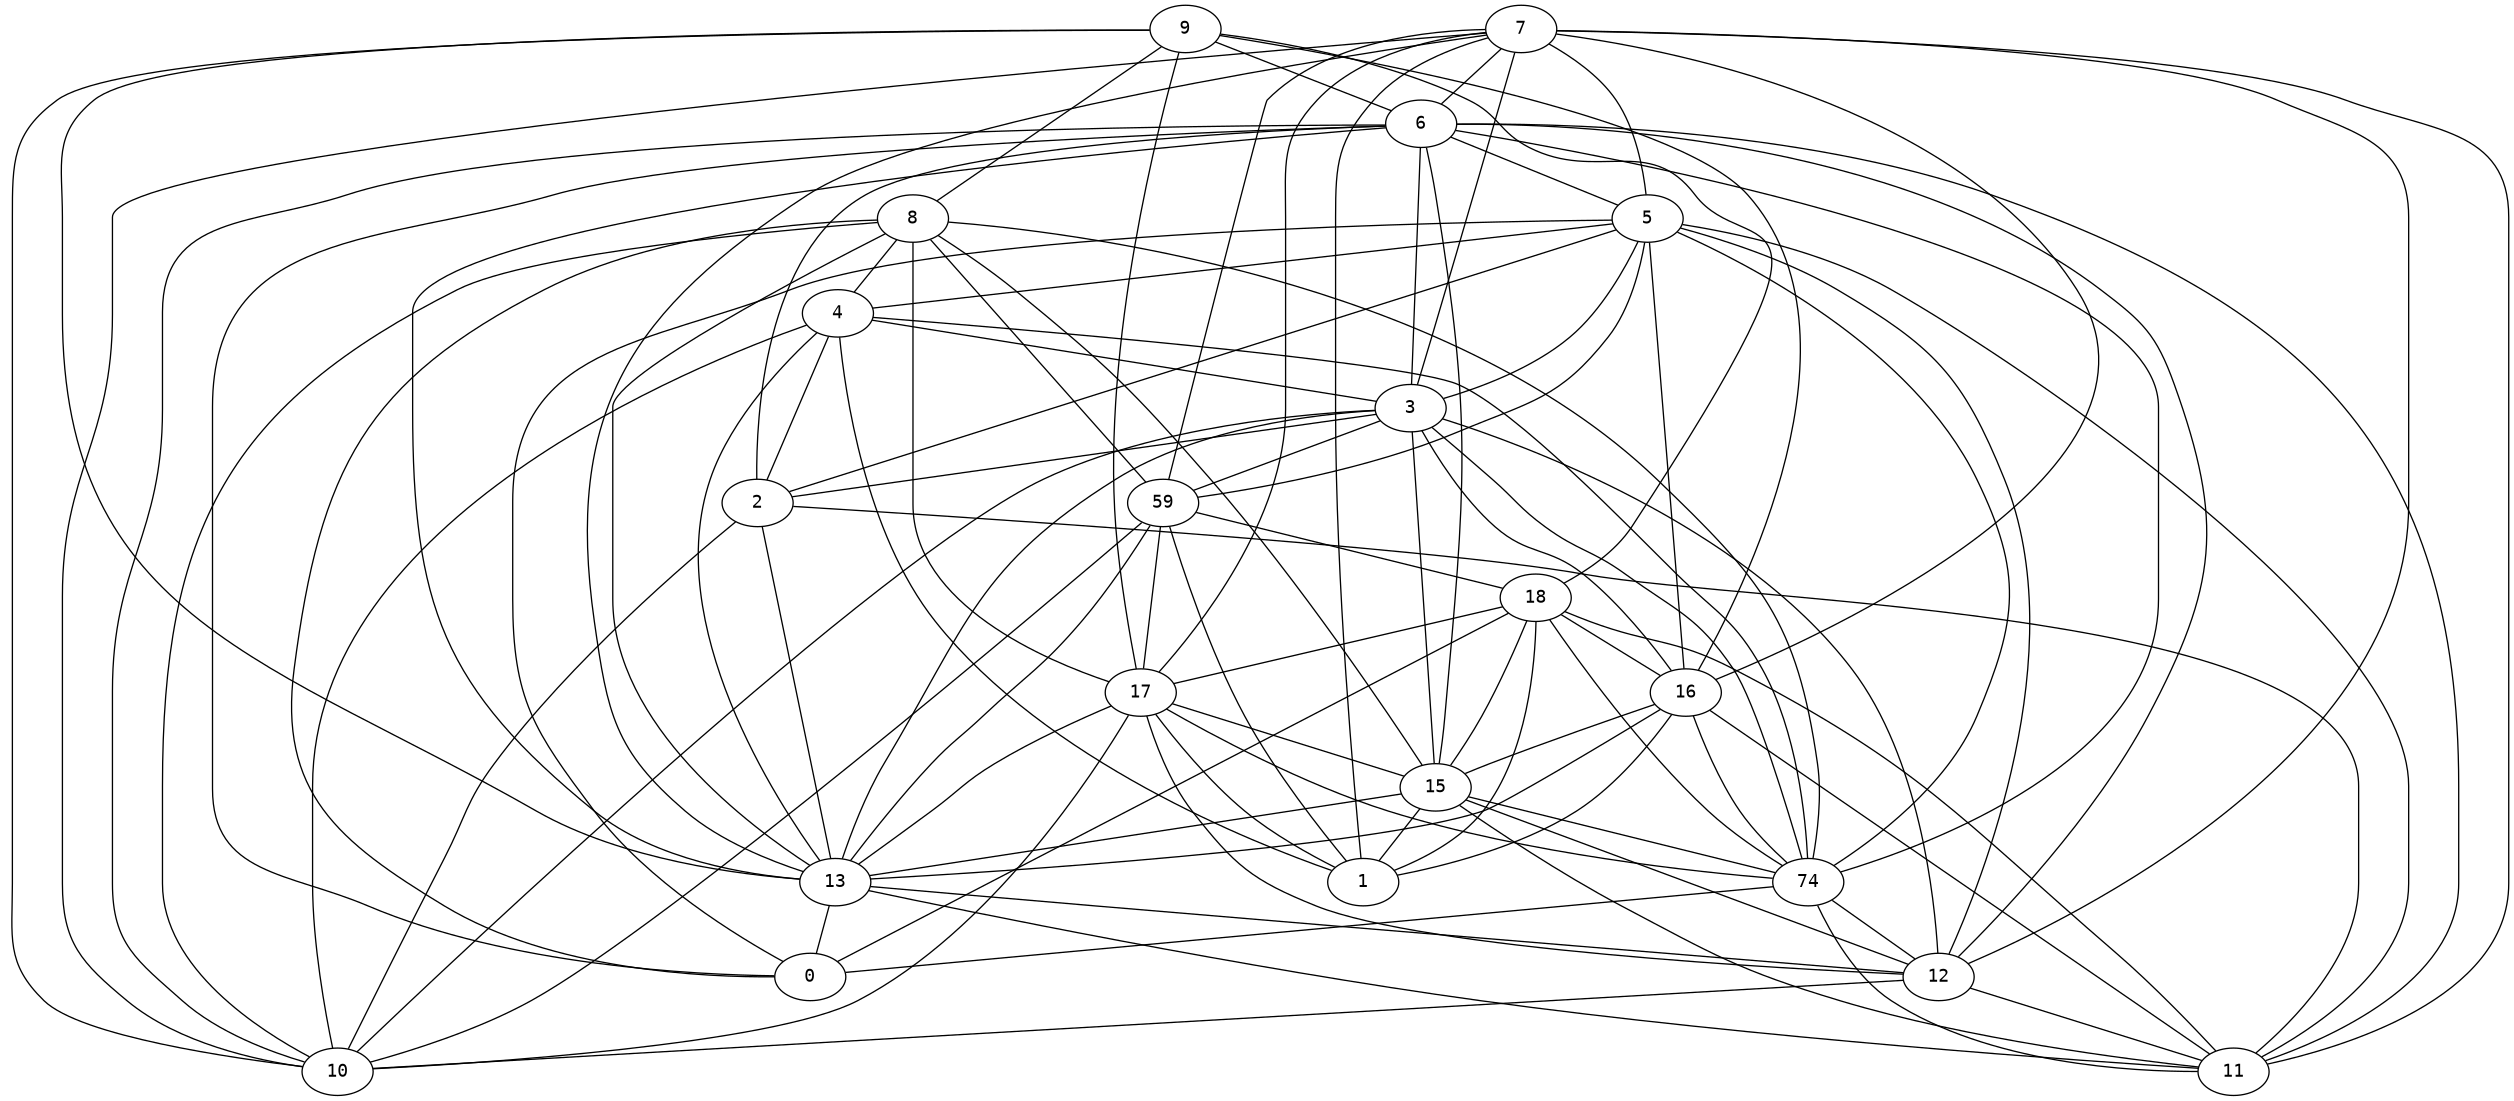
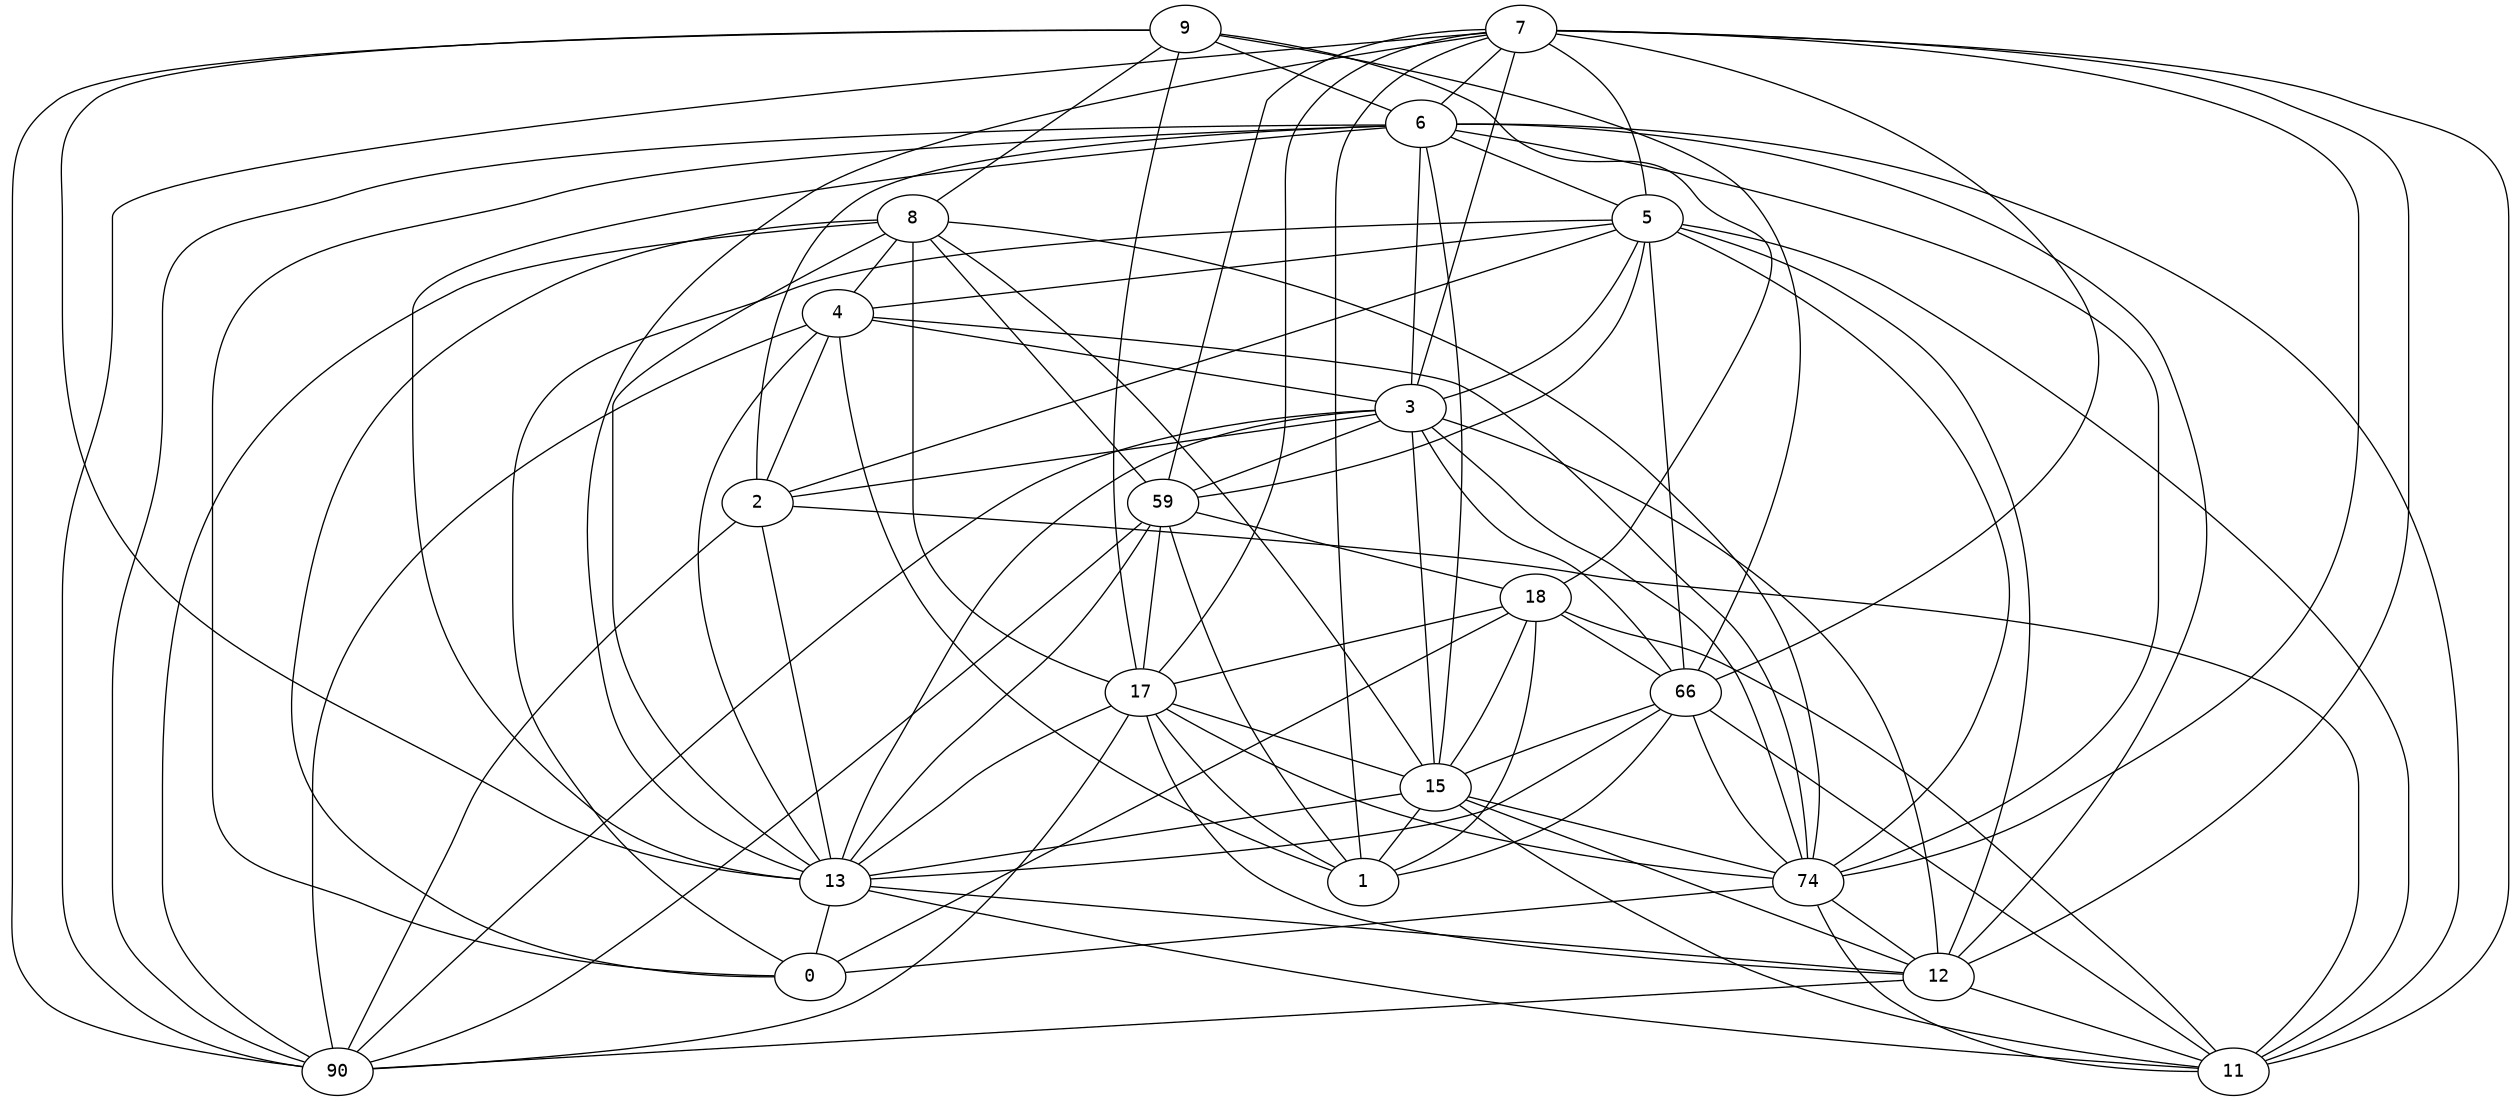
node "16": label "16" -> "66"
edge "18" -- "74": now "7" -- "74"
node "10": label "10" -> "90"
